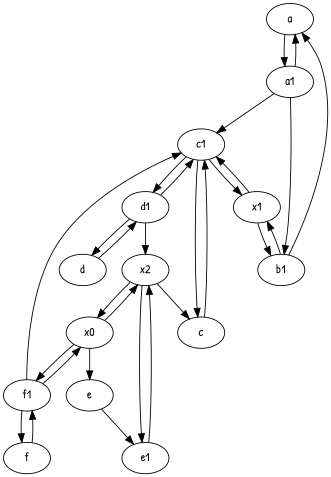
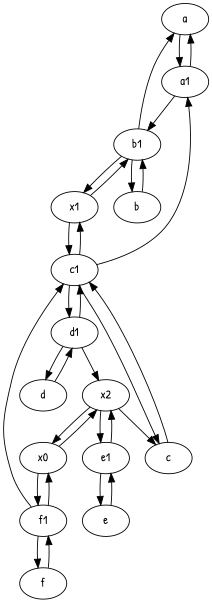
edge "a1" -> "c1": reversed
node "b": added
edge "x0" -> "e": now "e1" -> "e"
